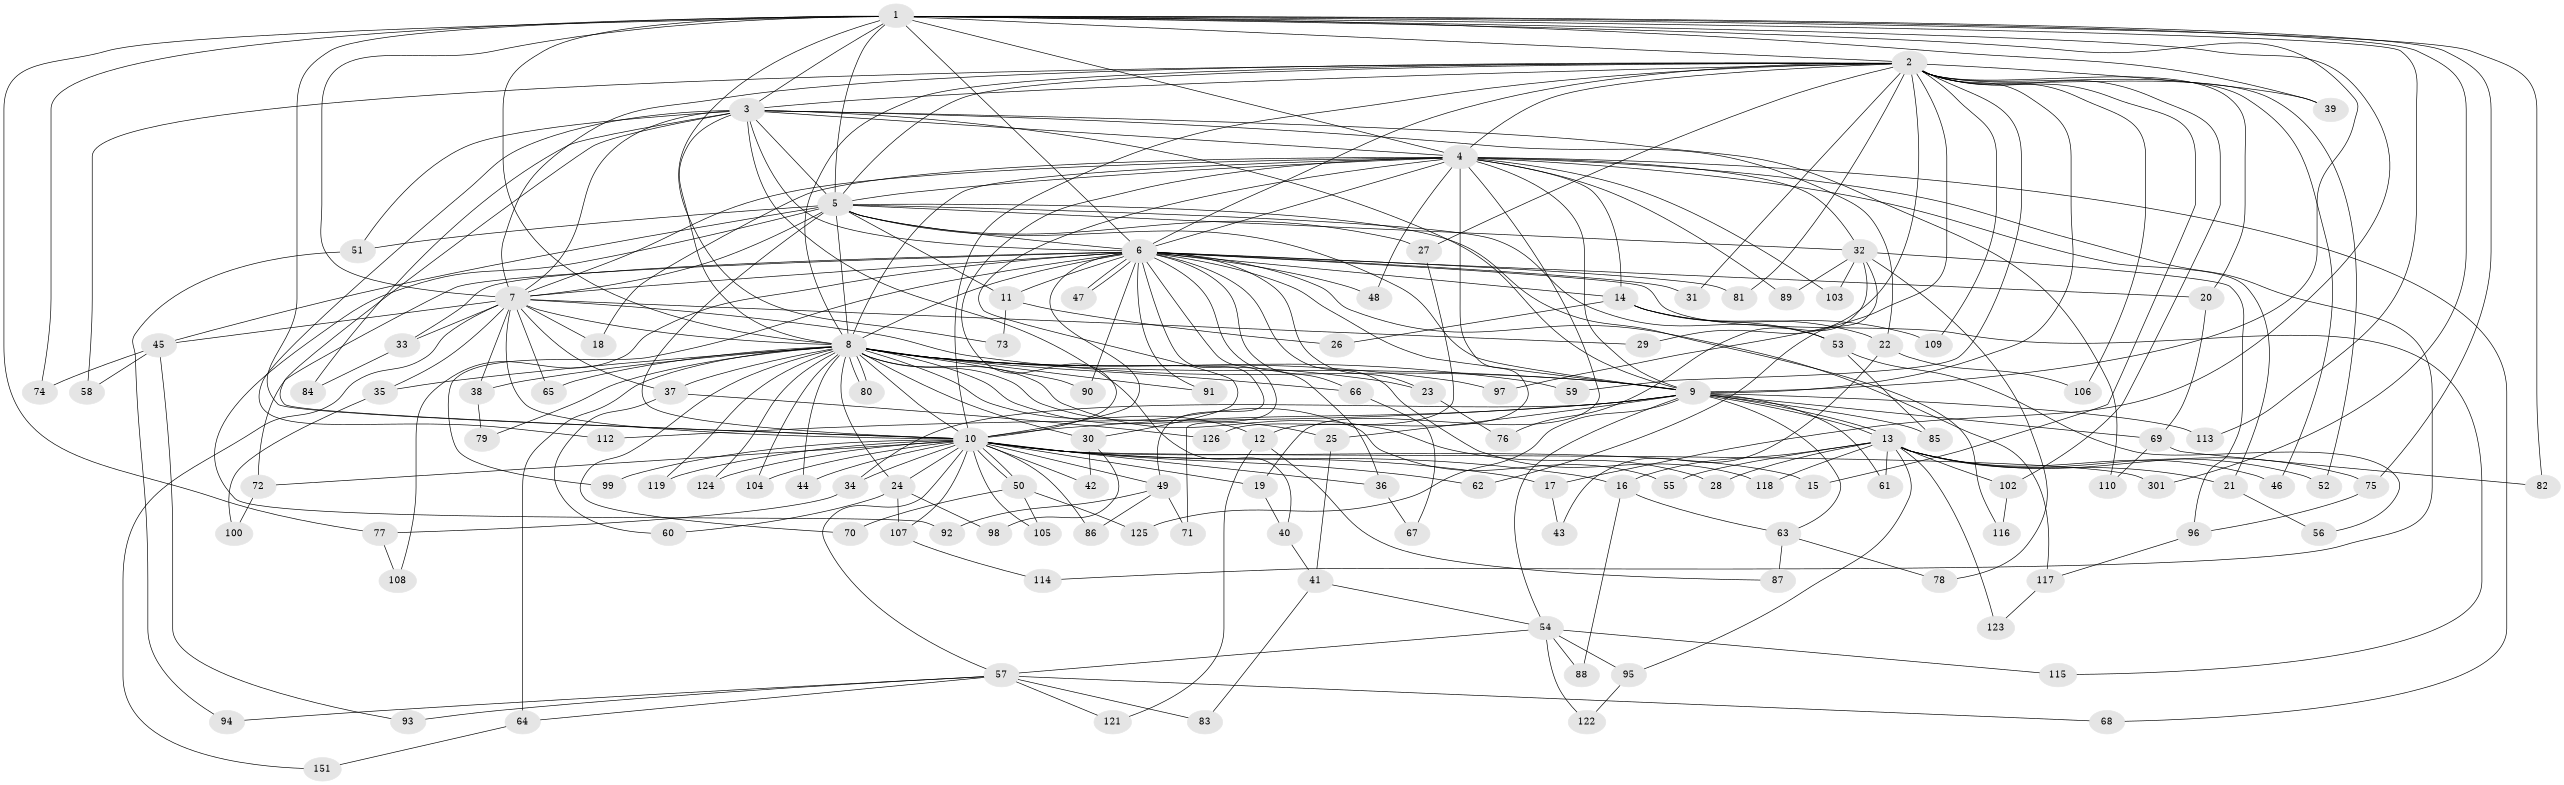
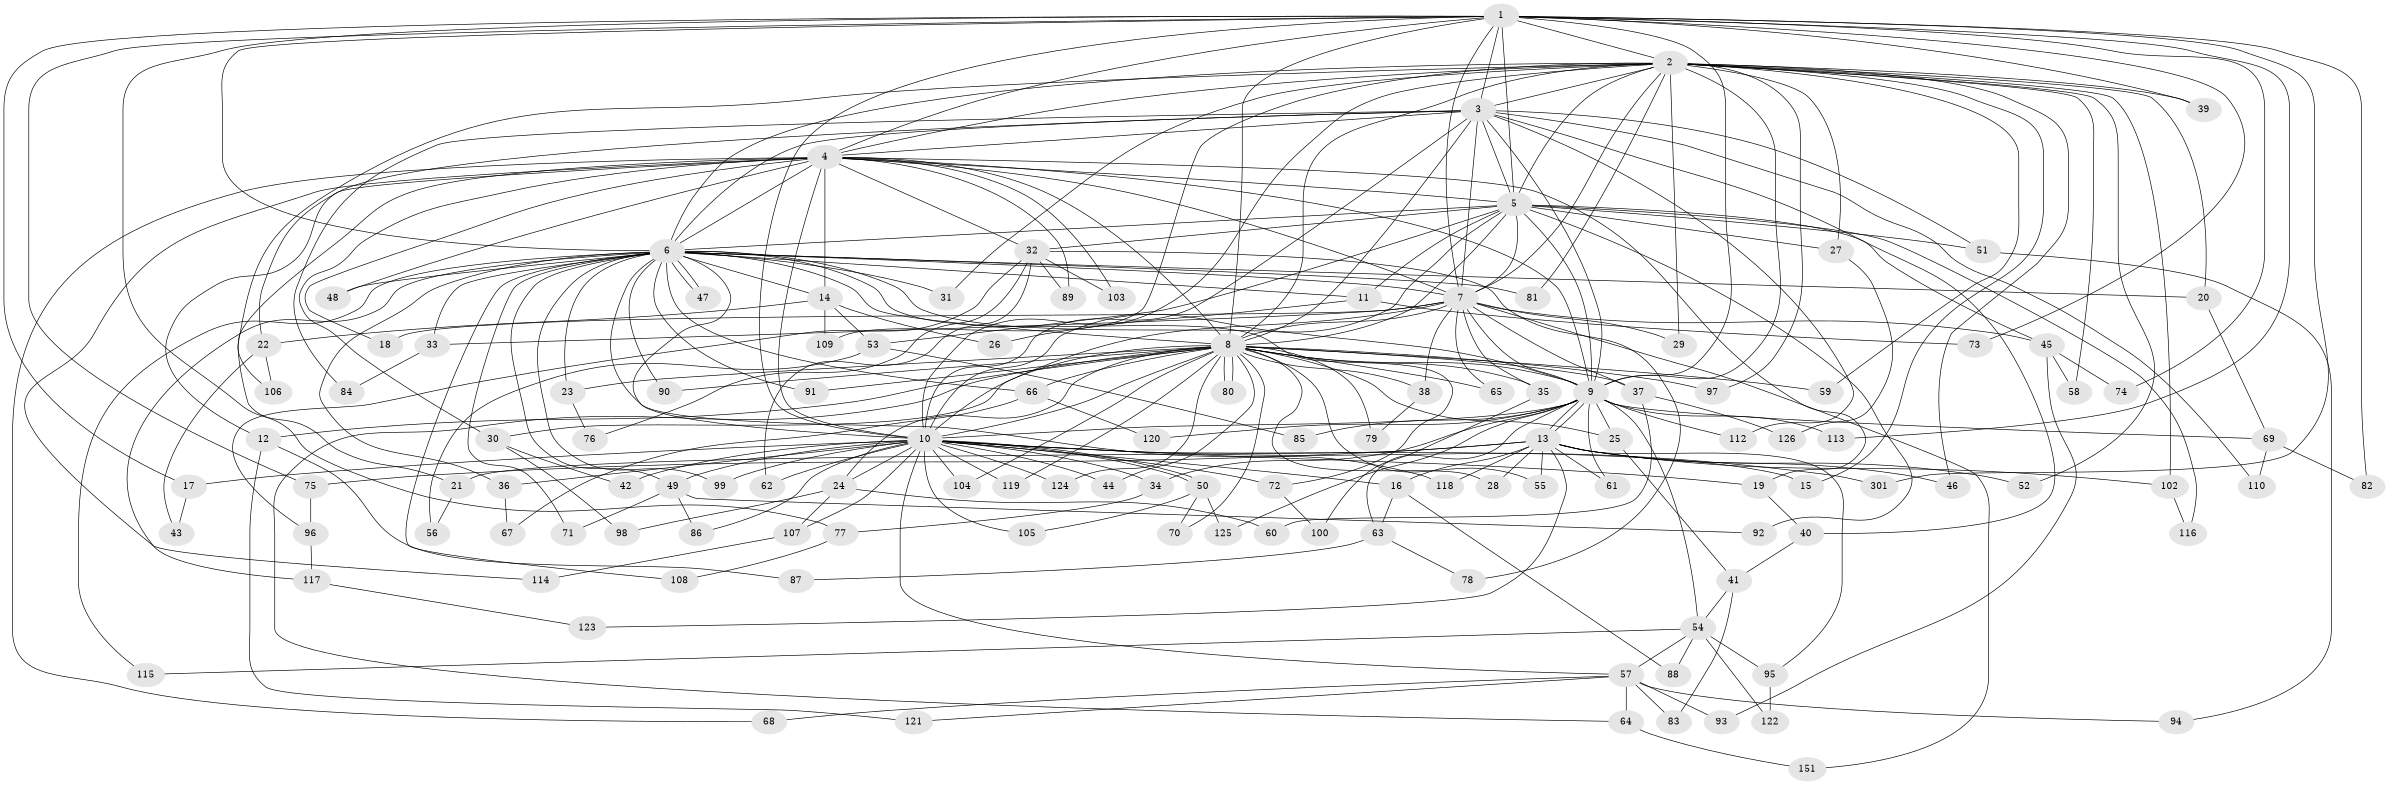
node "120": added
